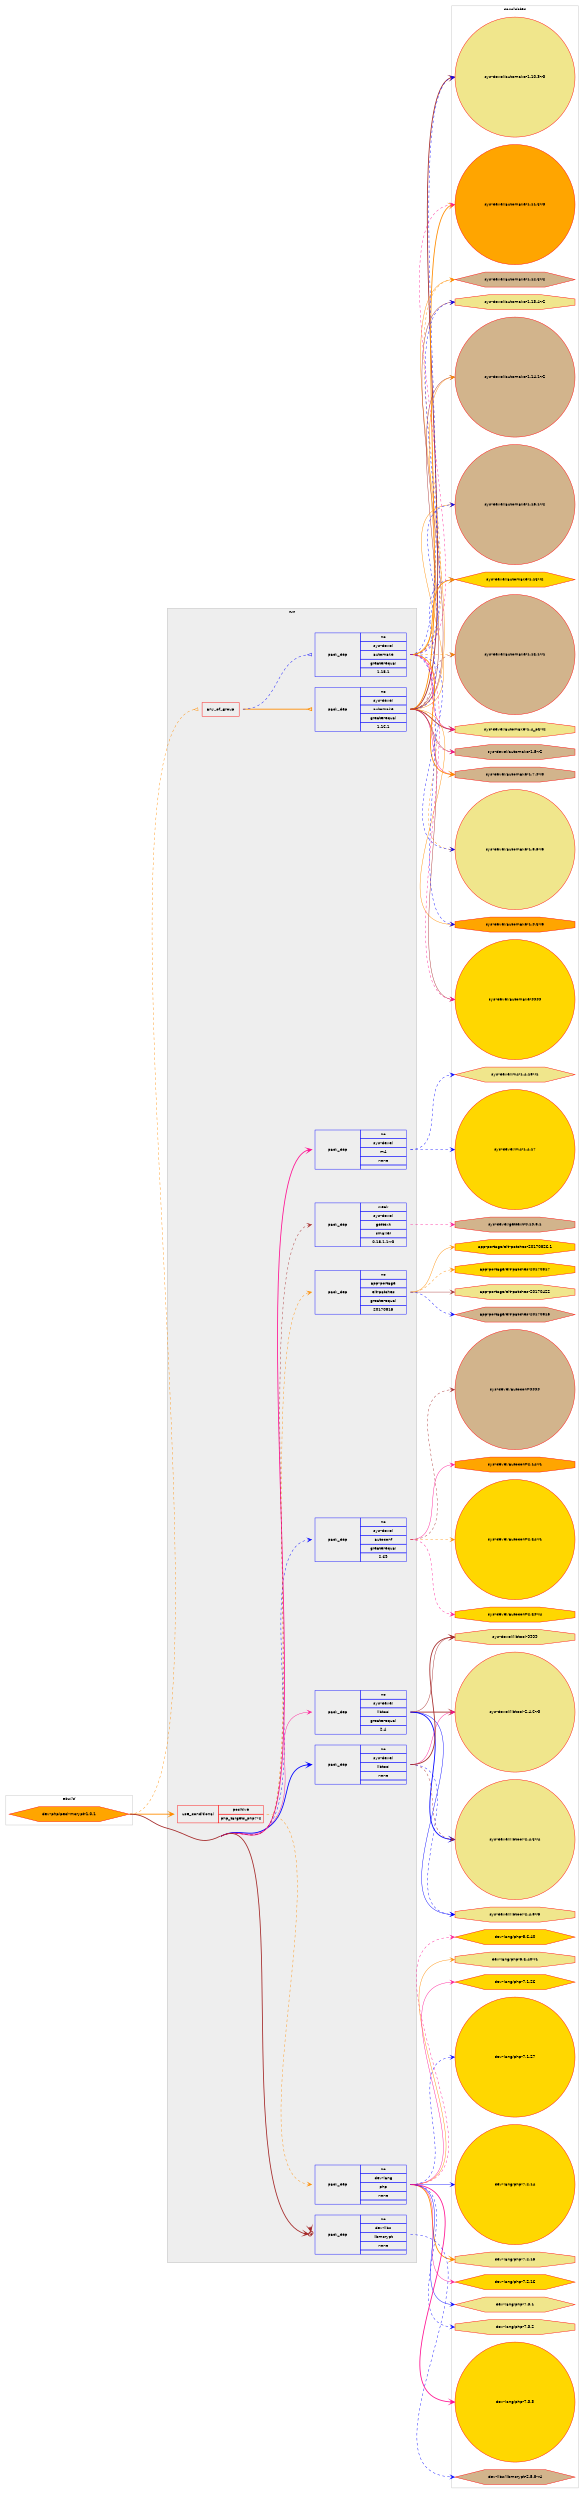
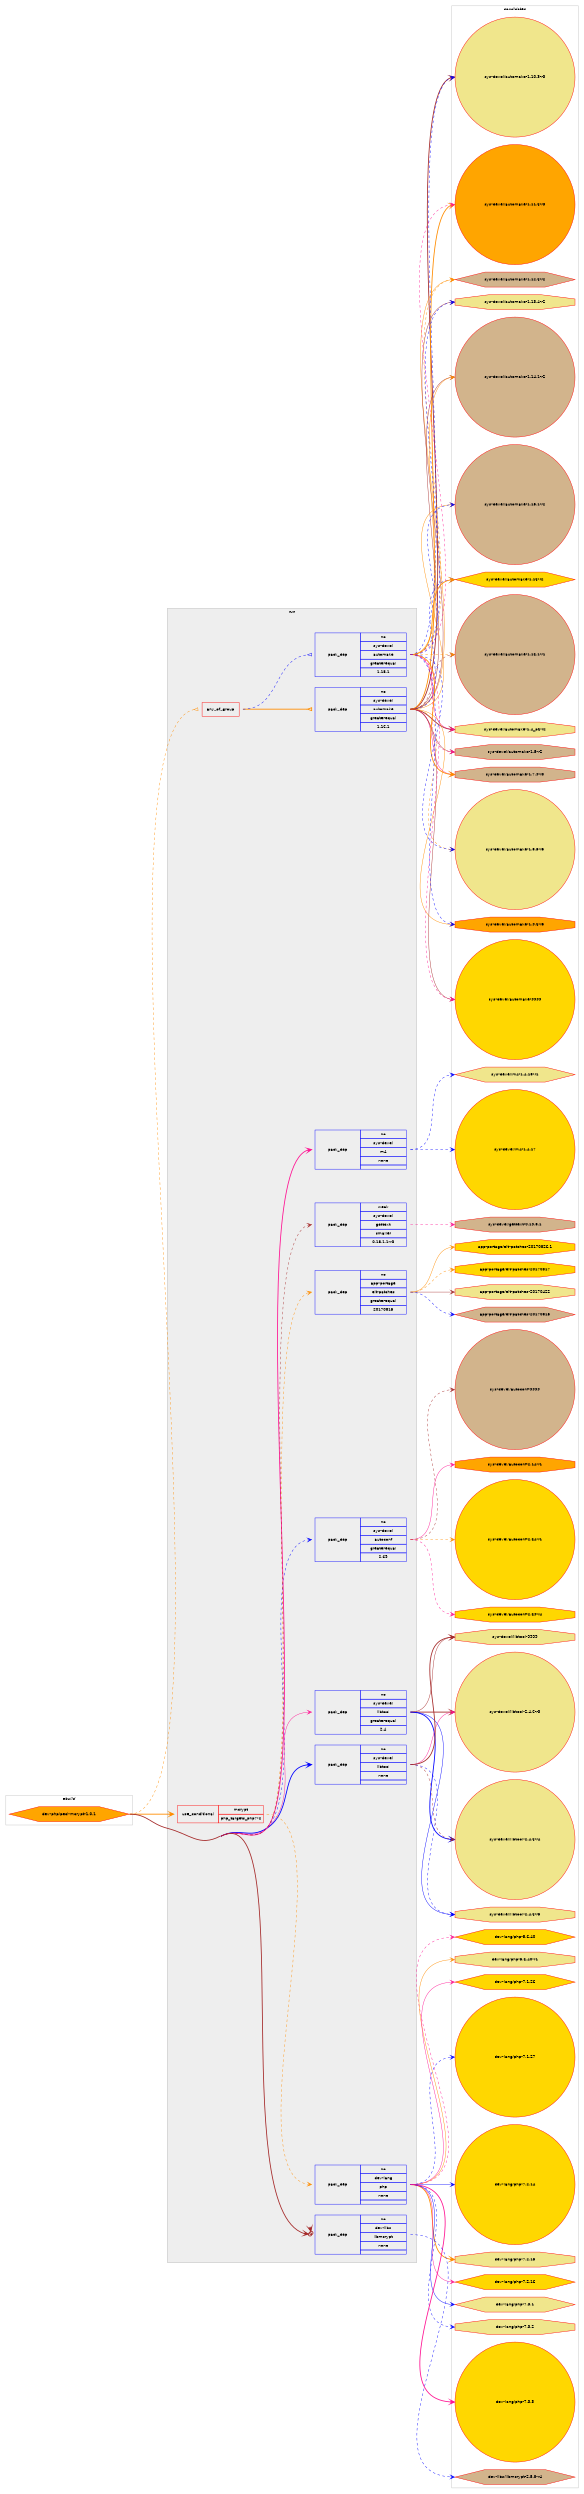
node "use_conditional": text "positive" -> "mcrypt"
node "sys-devel/libtool-2.4.8-r5": label "sys-devel/libtool-2.4.8-r5" -> "sys-devel/libtool-2.4.6-r5"
